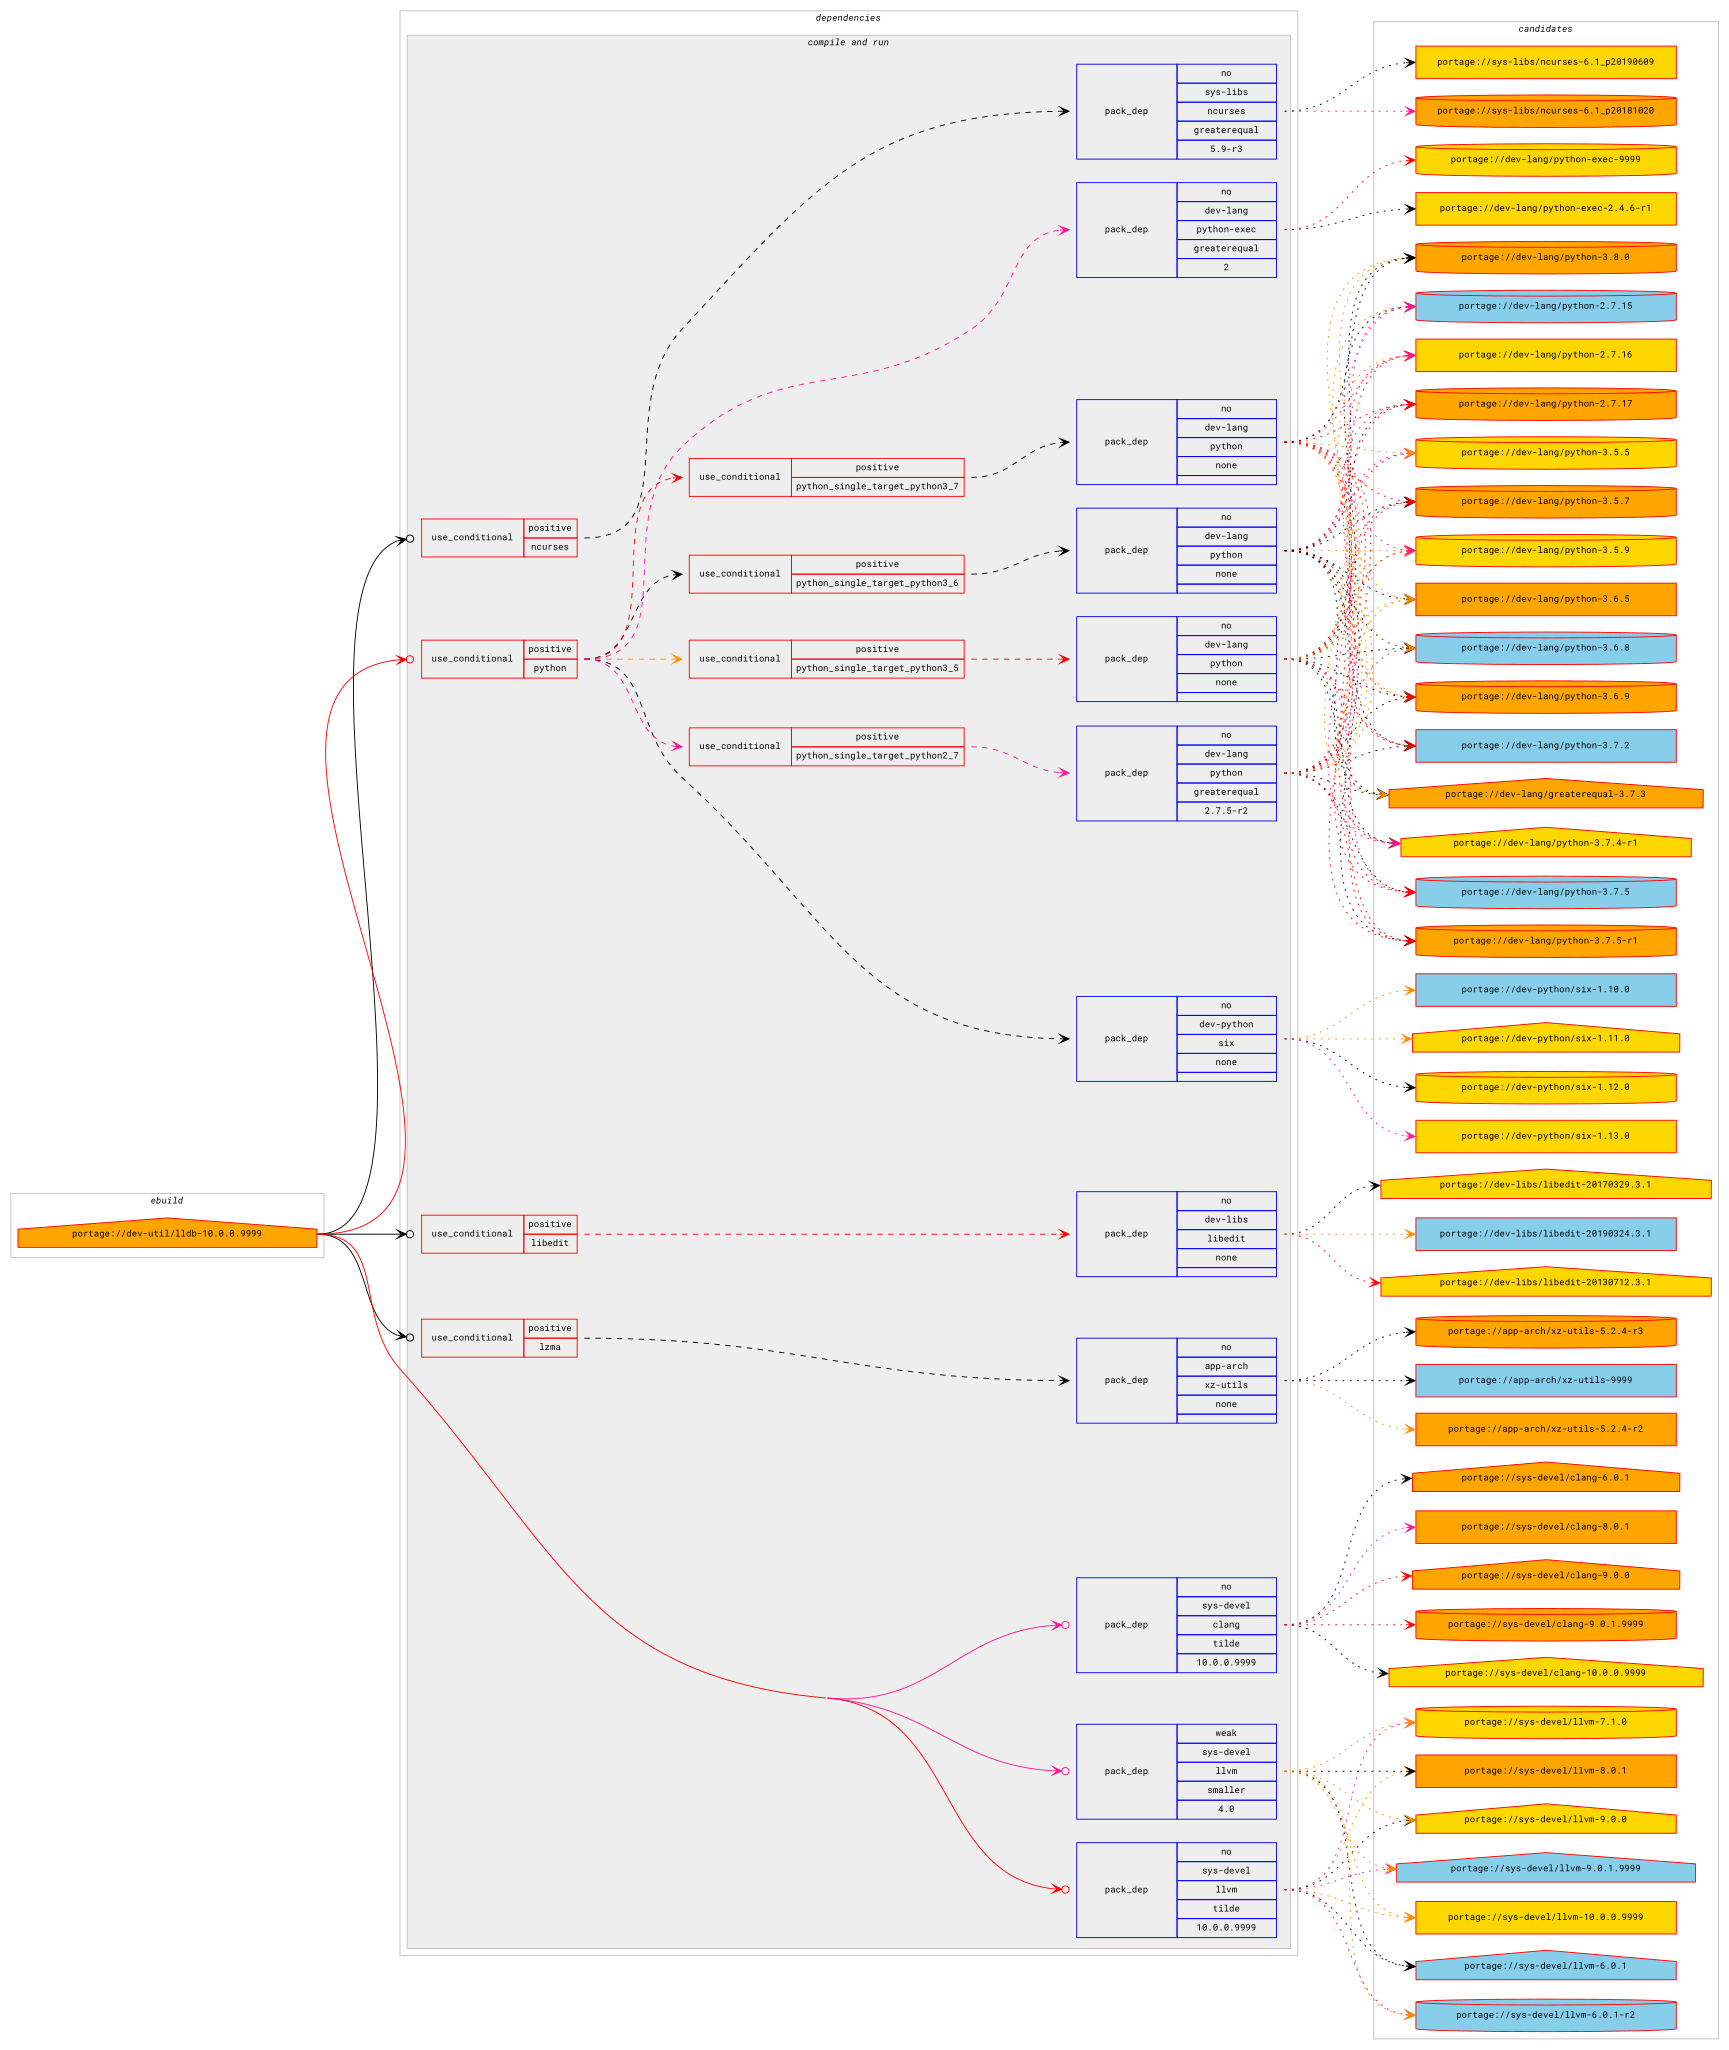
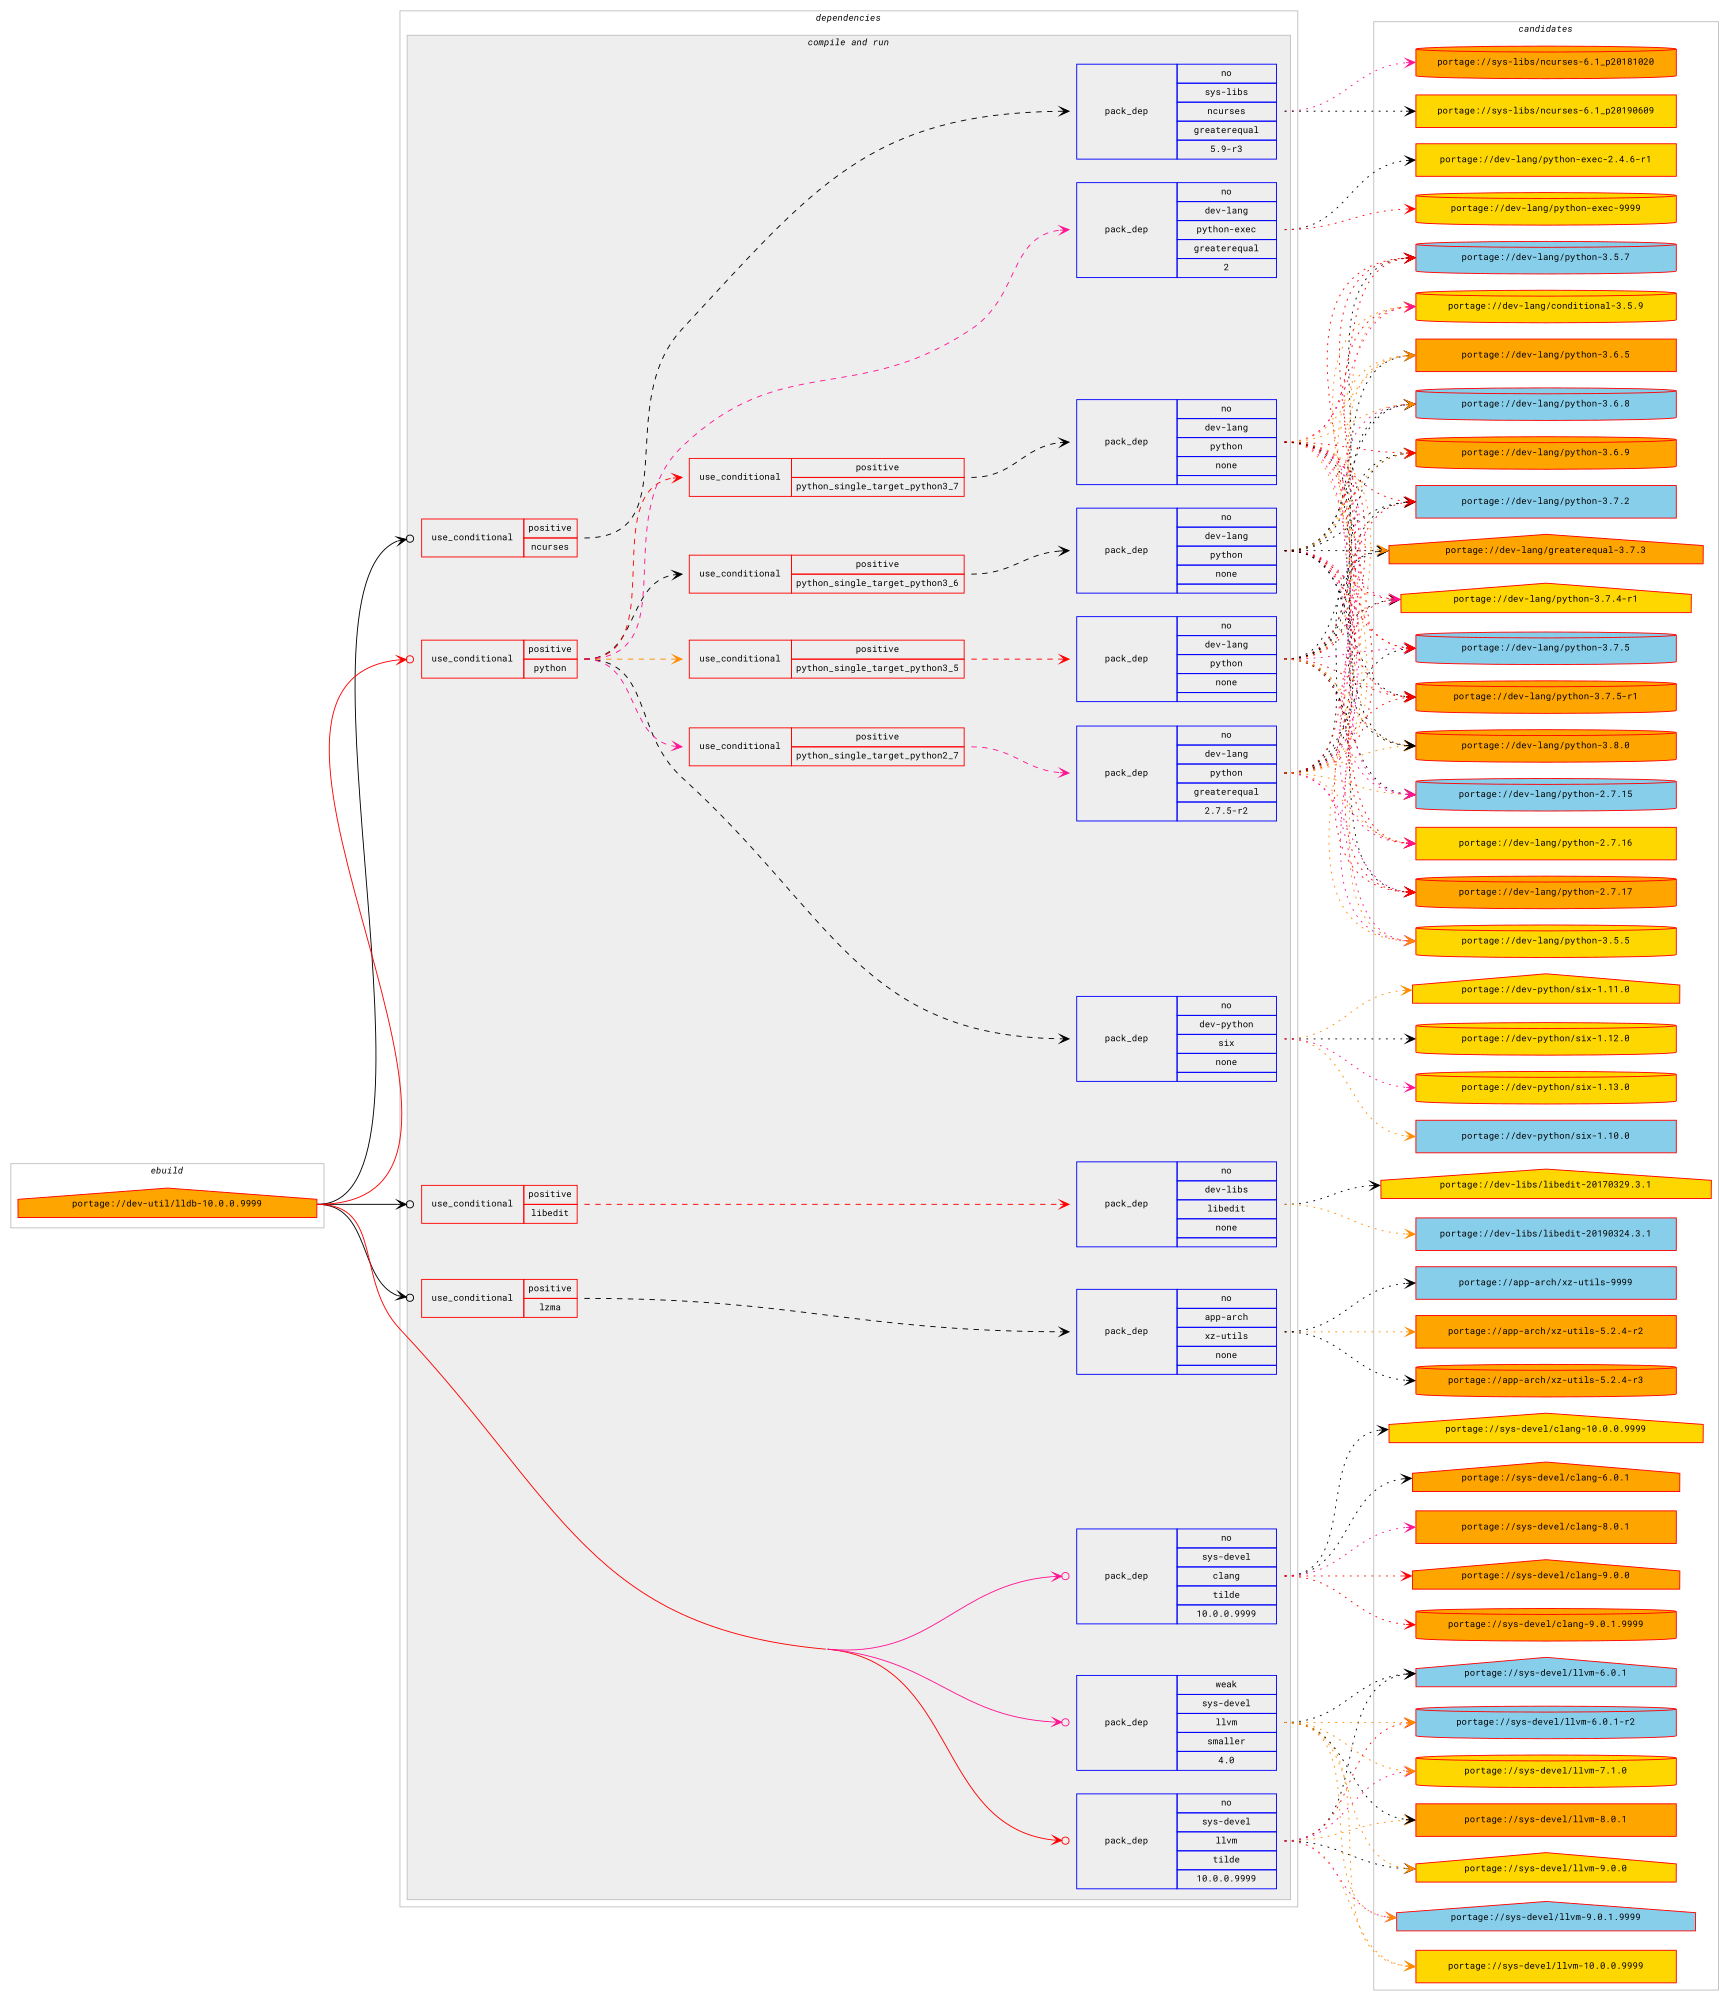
node "portage://dev-lang/python-3.5.7": fillcolor orange -> skyblue
node "portage://dev-lang/python-3.5.9": label "portage://dev-lang/python-3.5.9" -> "portage://dev-lang/conditional-3.5.9"
node "portage://dev-python/six-1.13.0": shape box -> cylinder
node "portage://dev-libs/libedit-20130712.3.1": removed
